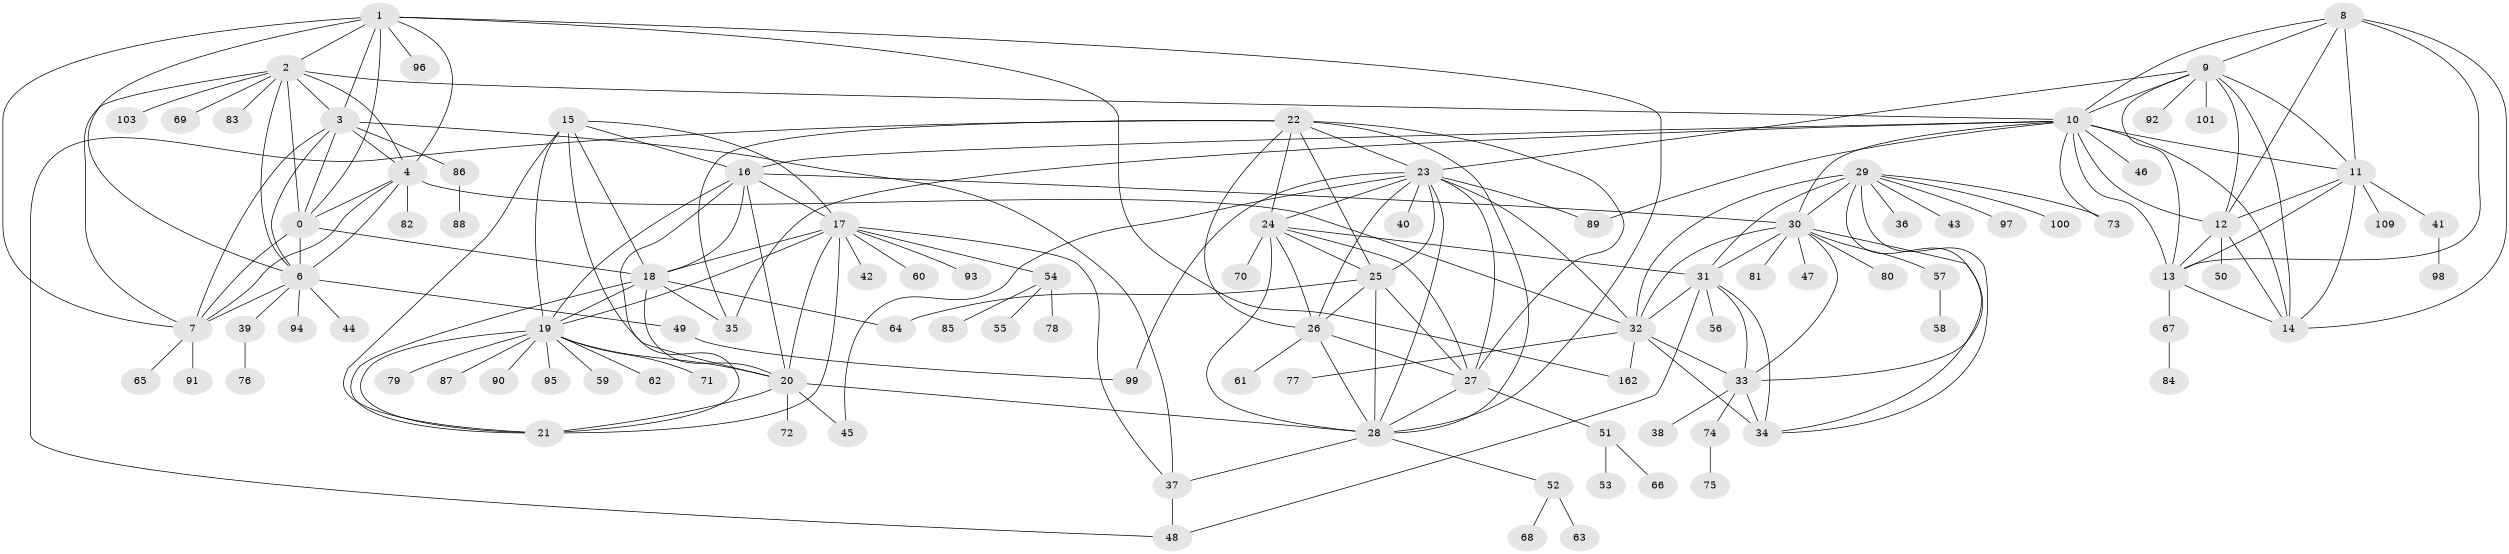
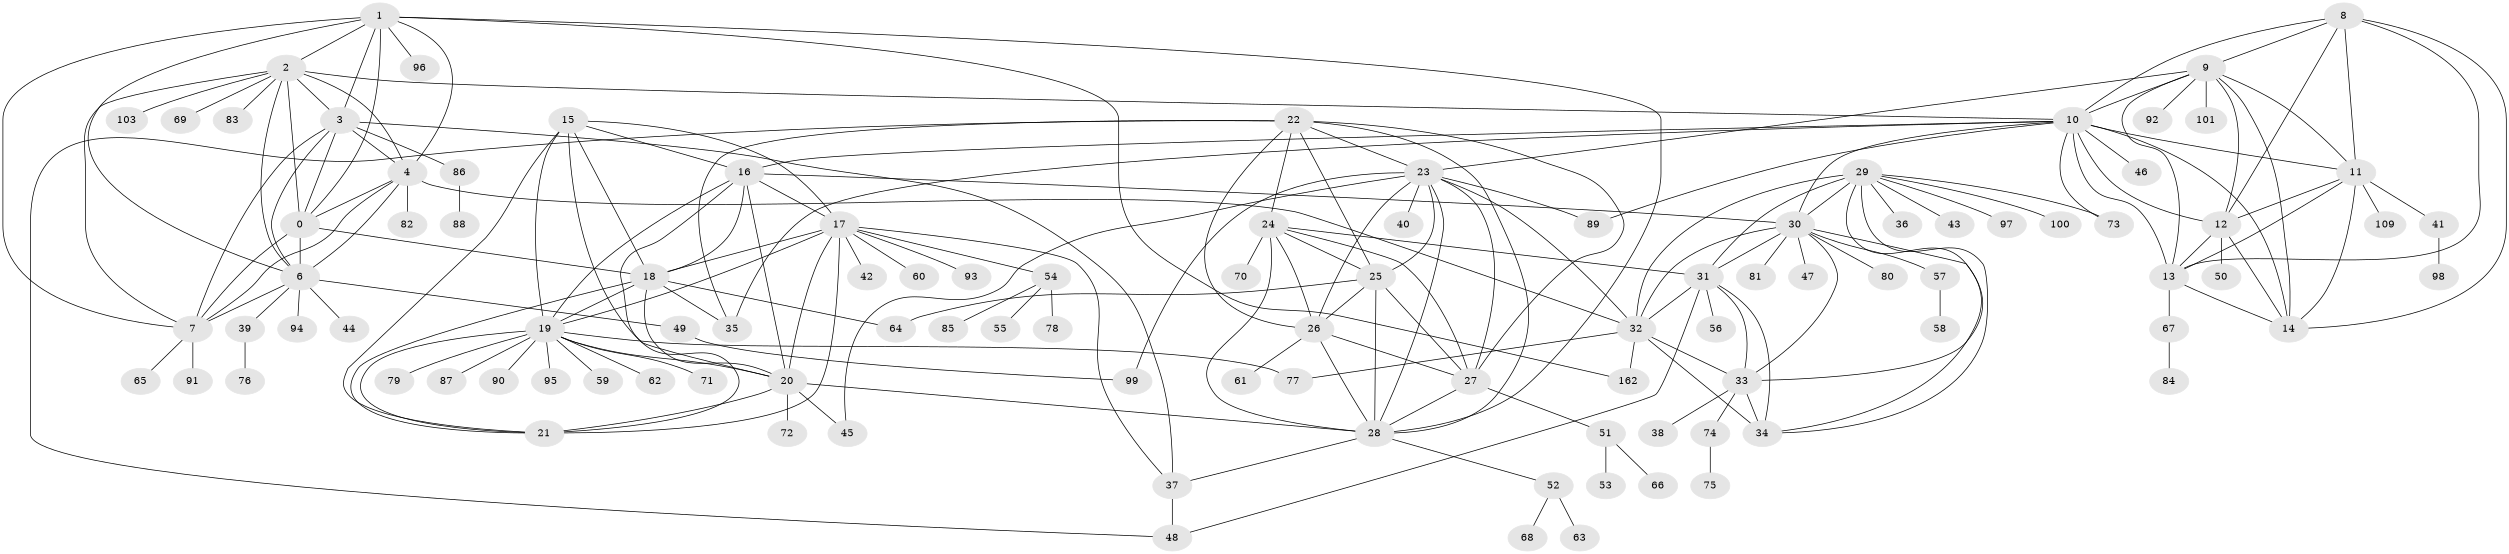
edge "23" -- "24": removed
edge "19" -- "77": added
